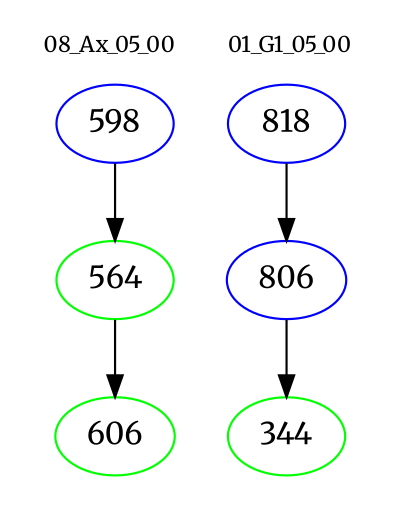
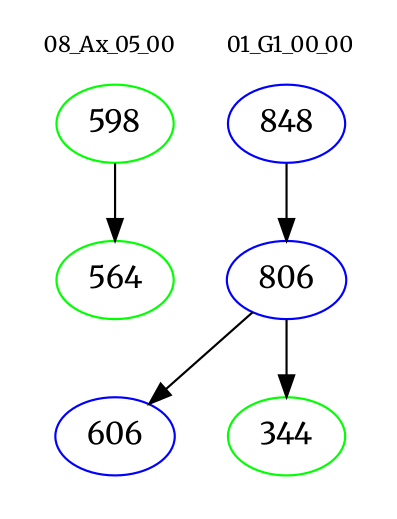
cluster "01_G1_05_00": label "01_G1_05_00" -> "01_G1_00_00"
node "598": color blue -> green
node "818": label "818" -> "848"
edge "564" -> "606": now "806" -> "606"
node "606": color green -> blue
